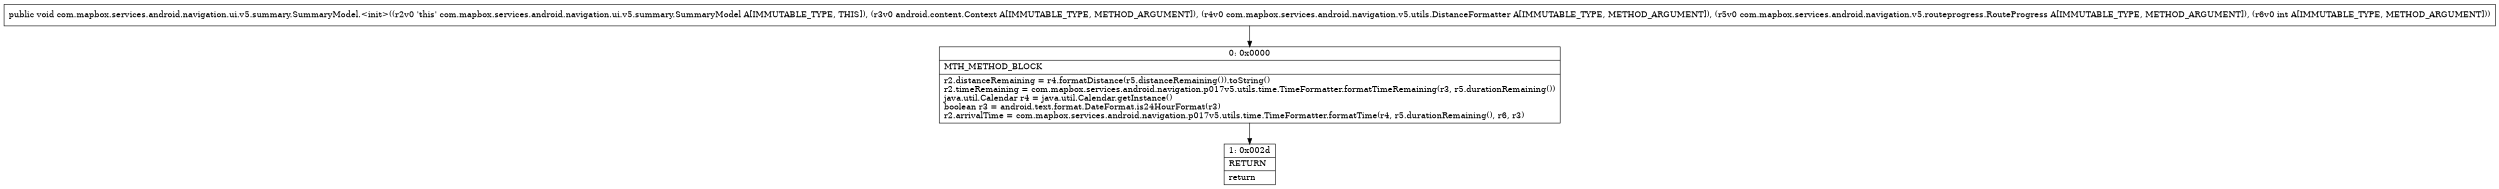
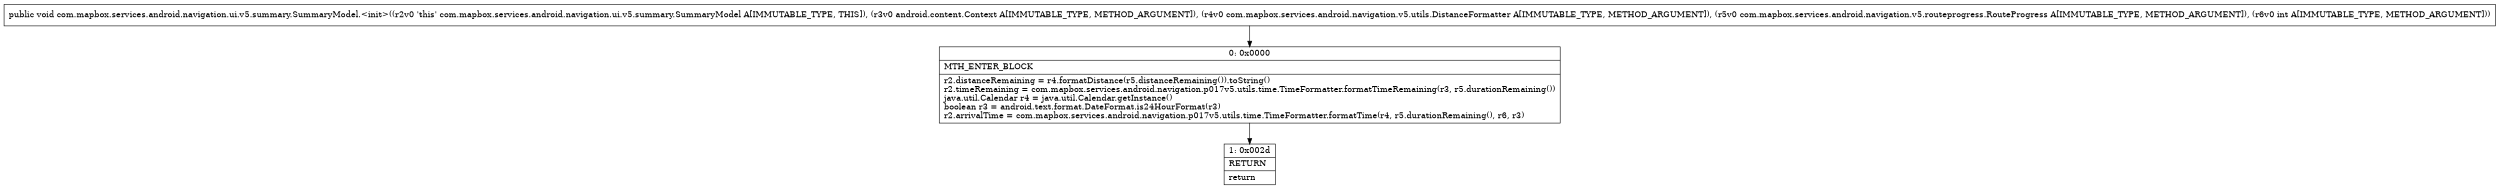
node "0: 0x0000": text "MTH_METHOD_BLOCK" -> "MTH_ENTER_BLOCK"
